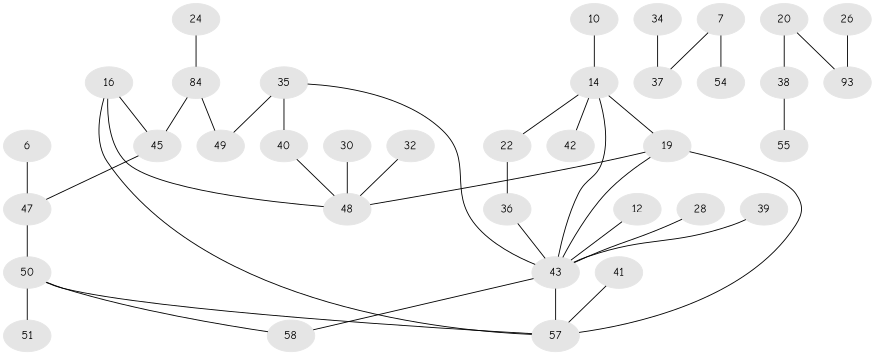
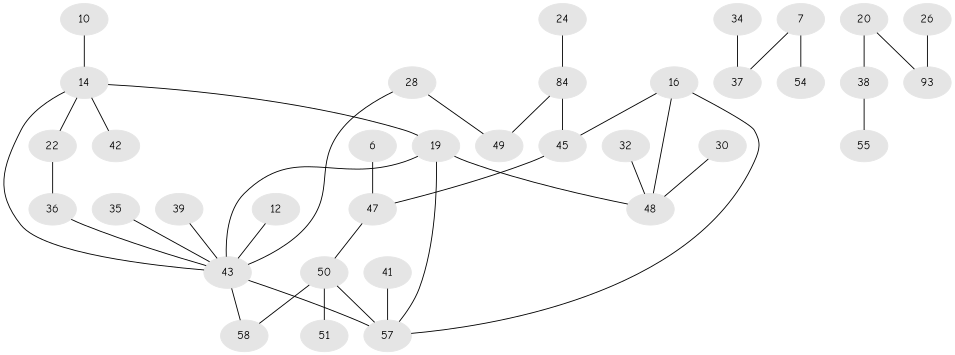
edge "35" -- "49": now "28" -- "49"
node "40": removed
